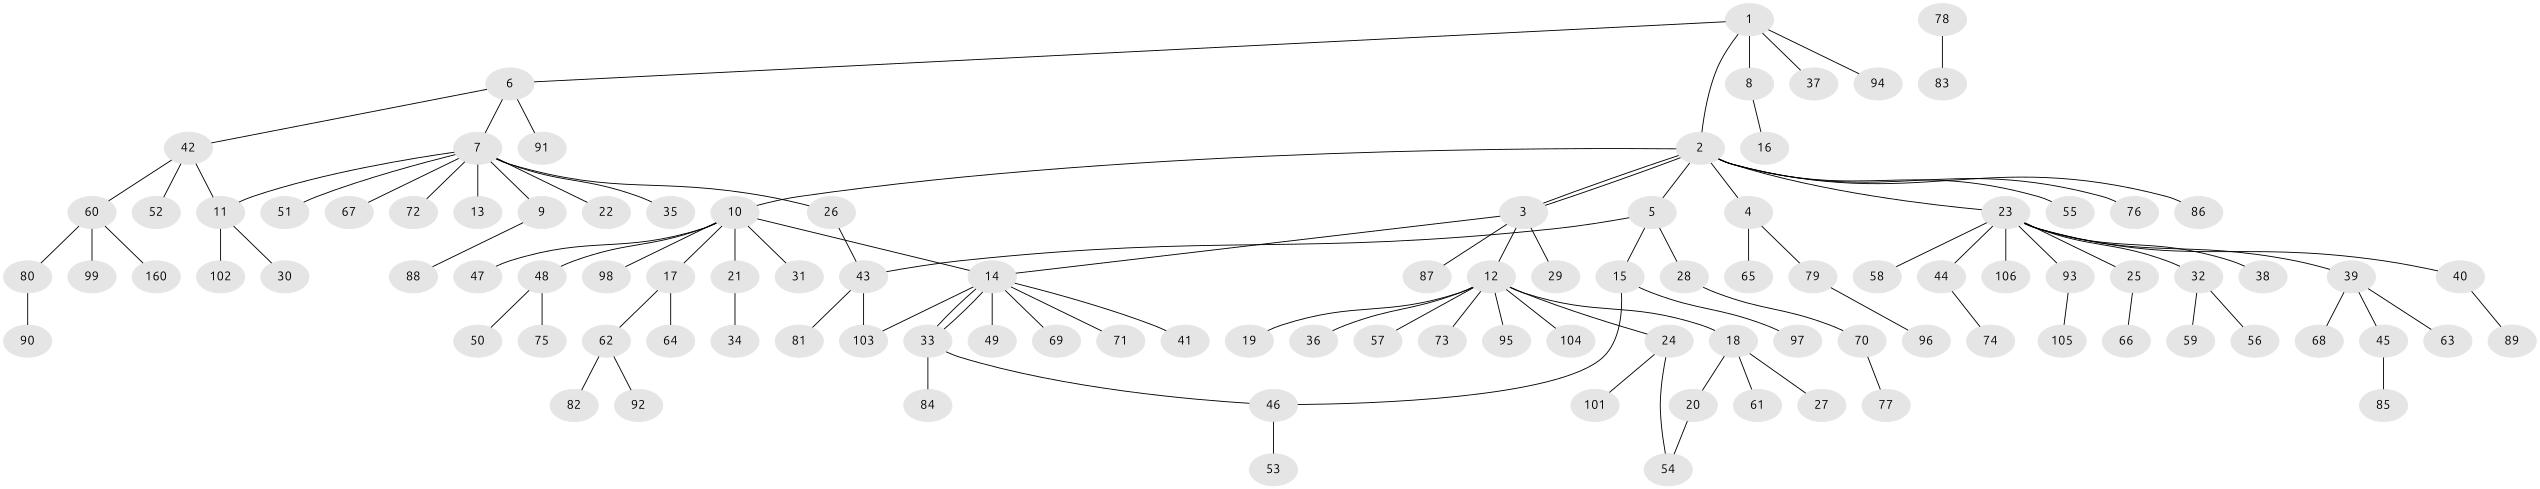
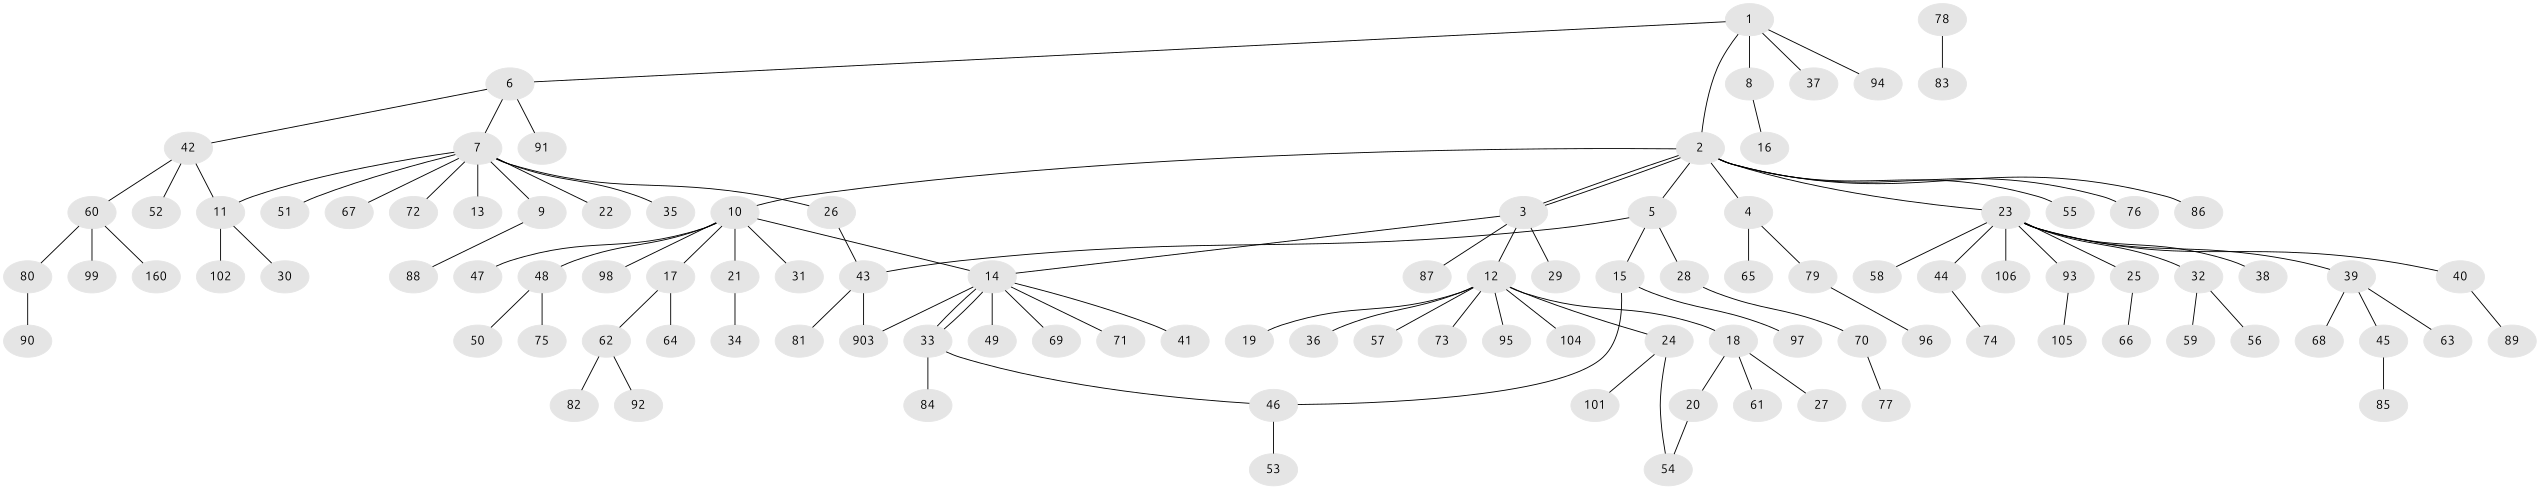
node "103": label "103" -> "903"
